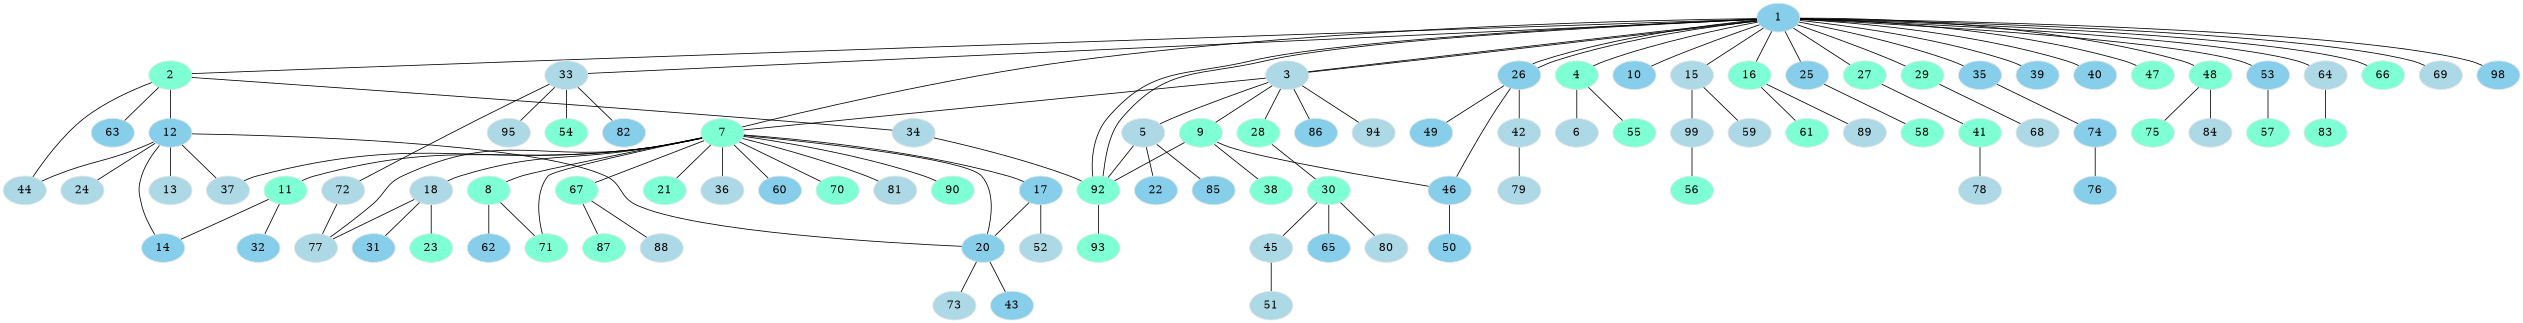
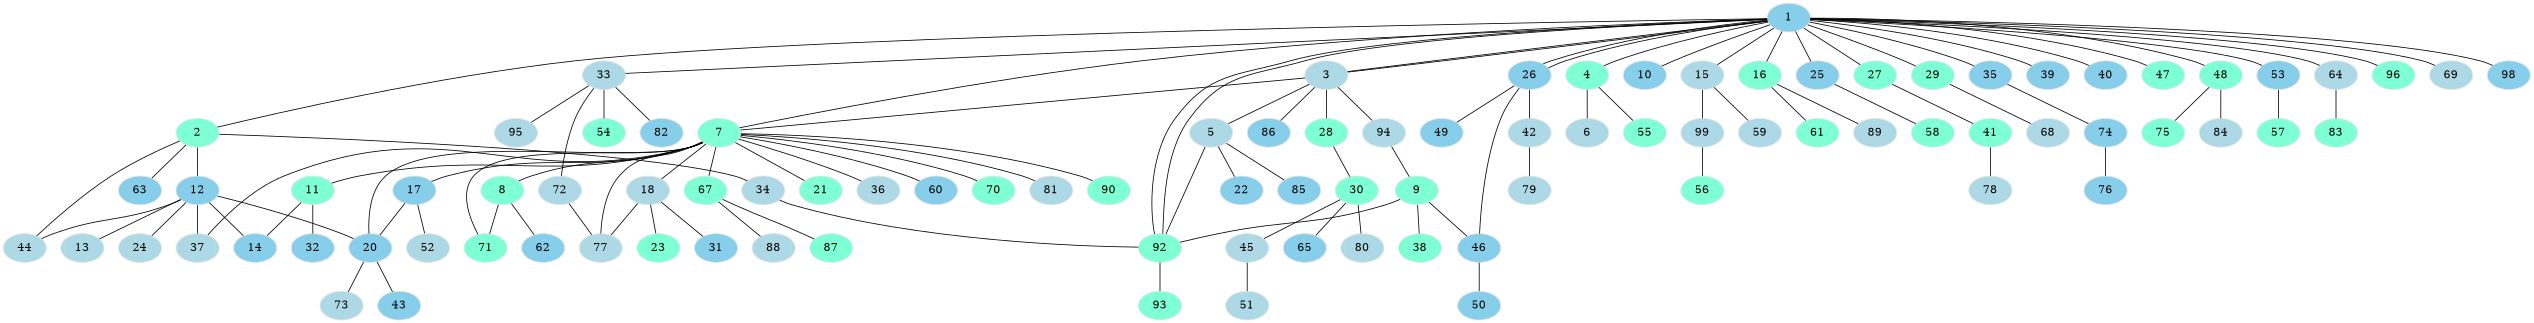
node "66": label "66" -> "96"
edge "3" -- "9": now "94" -- "9"
